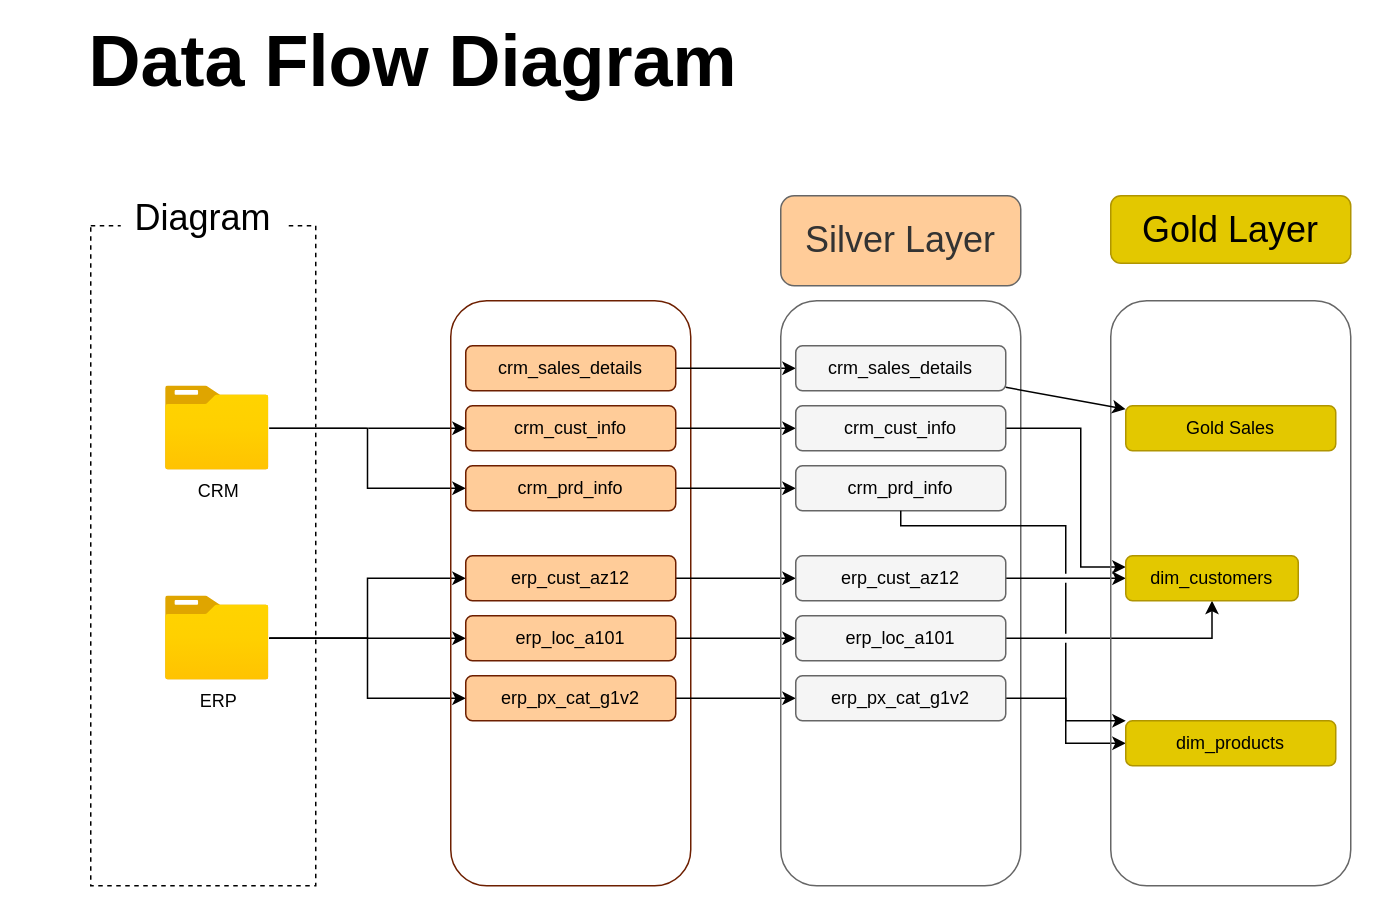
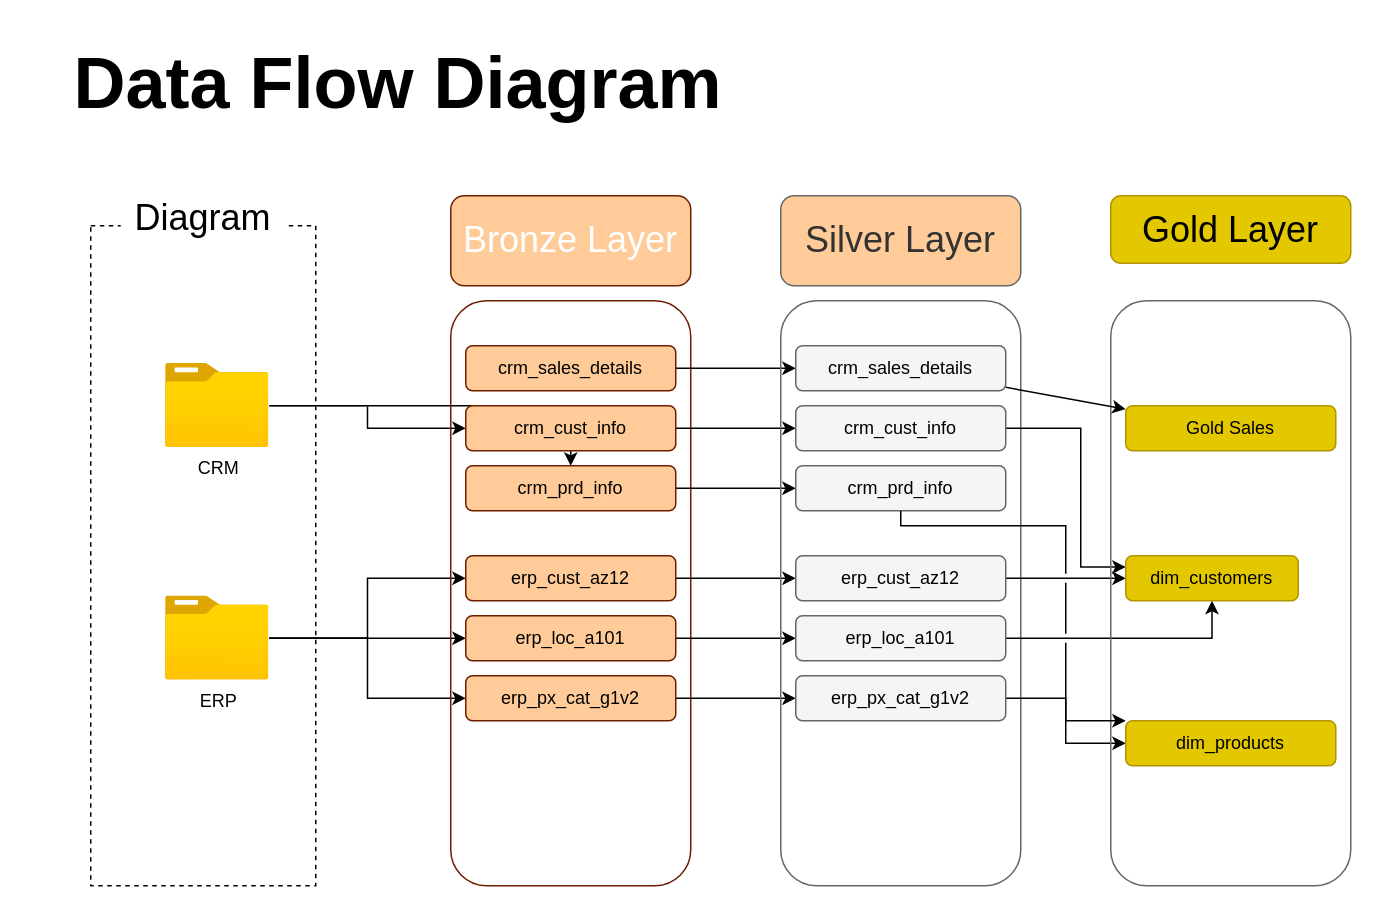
node "Data Flow Diagram": moved (413, 61) -> (398, 83)
node "Bronze Layer": added
node "CRM": moved (218, 428) -> (218, 406)
